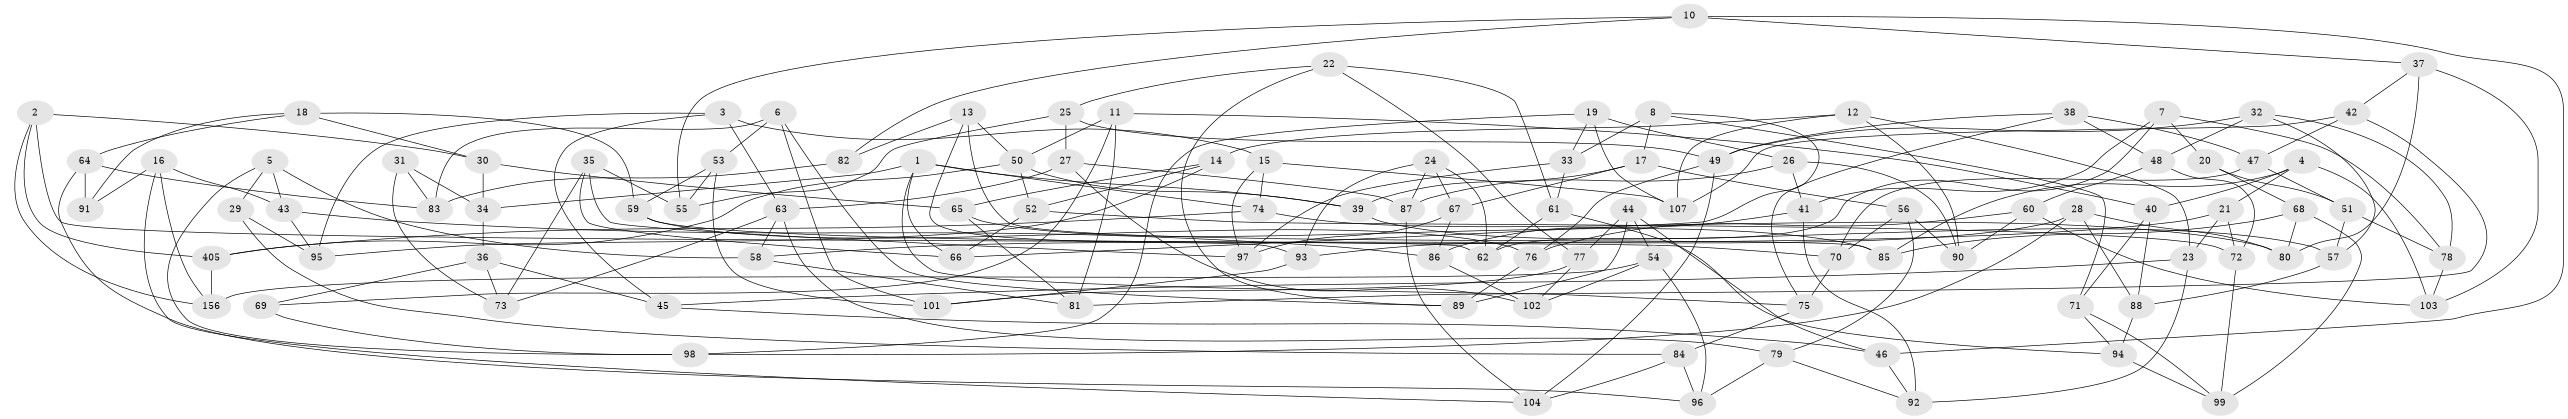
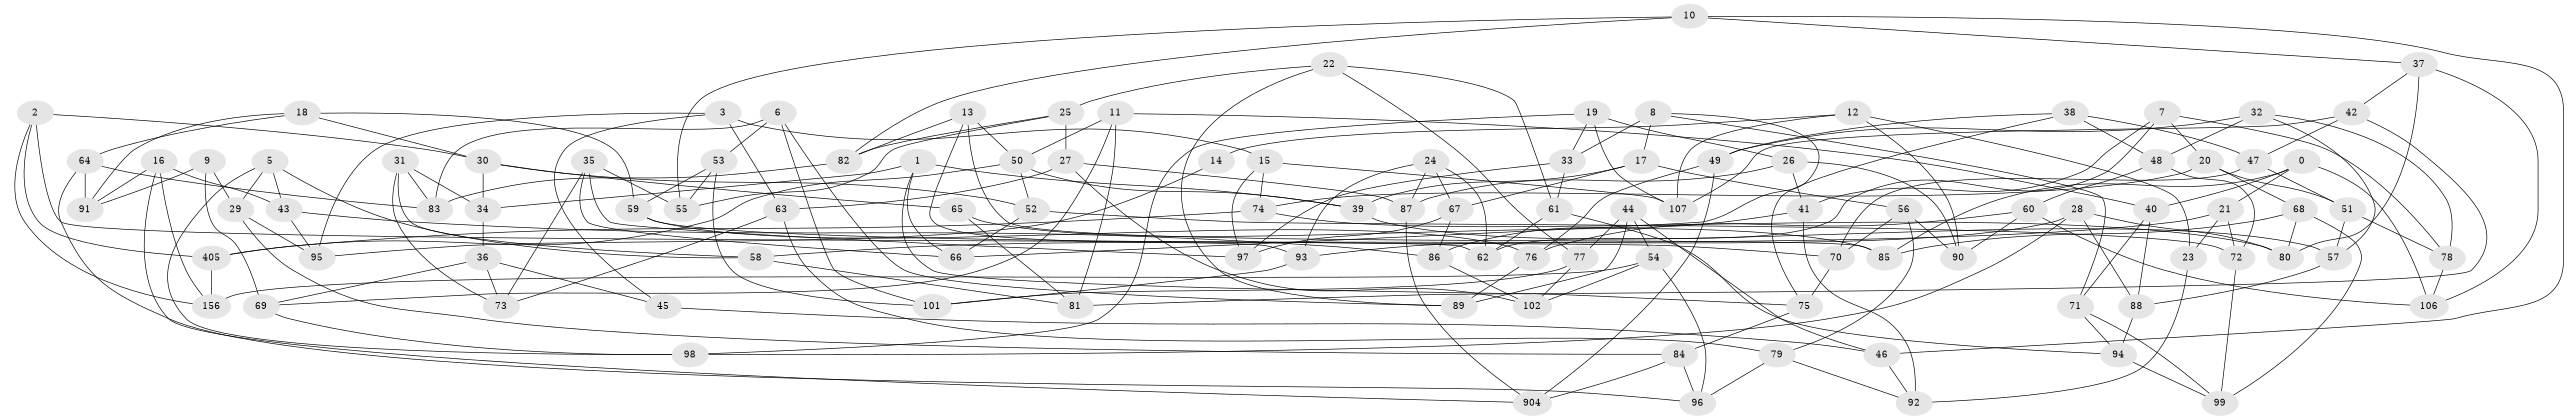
edge "25" -- "49": now "25" -- "82"
node "9": added
node "4": label "4" -> "0"
edge "14" -- "52": now "30" -- "52"
edge "14" -- "65": removed
edge "1" -- "74": now "20" -- "74"
edge "63" -- "58": now "31" -- "58"
edge "23" -- "45": removed
node "103": label "103" -> "106"
node "104": label "104" -> "904"
